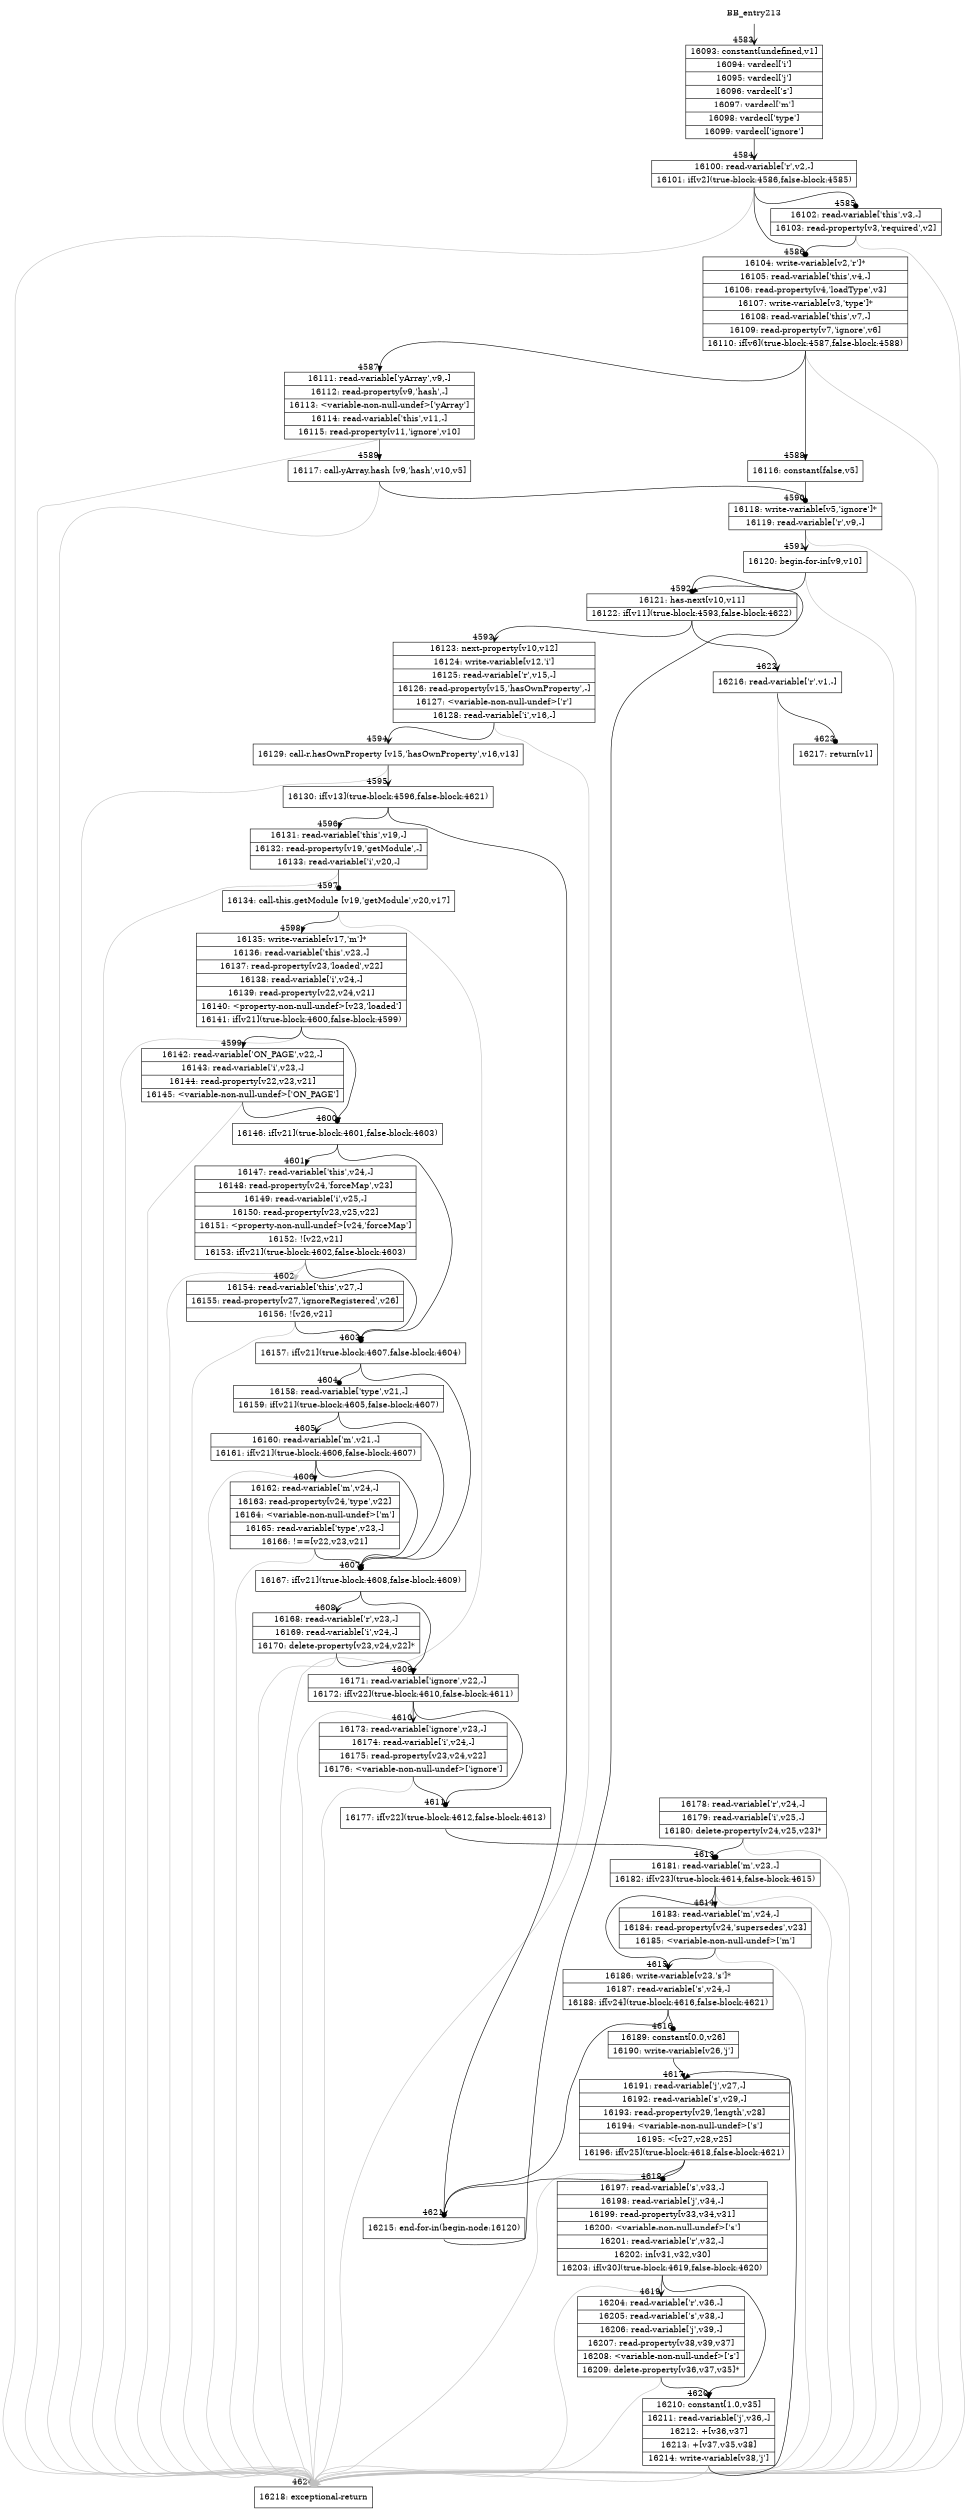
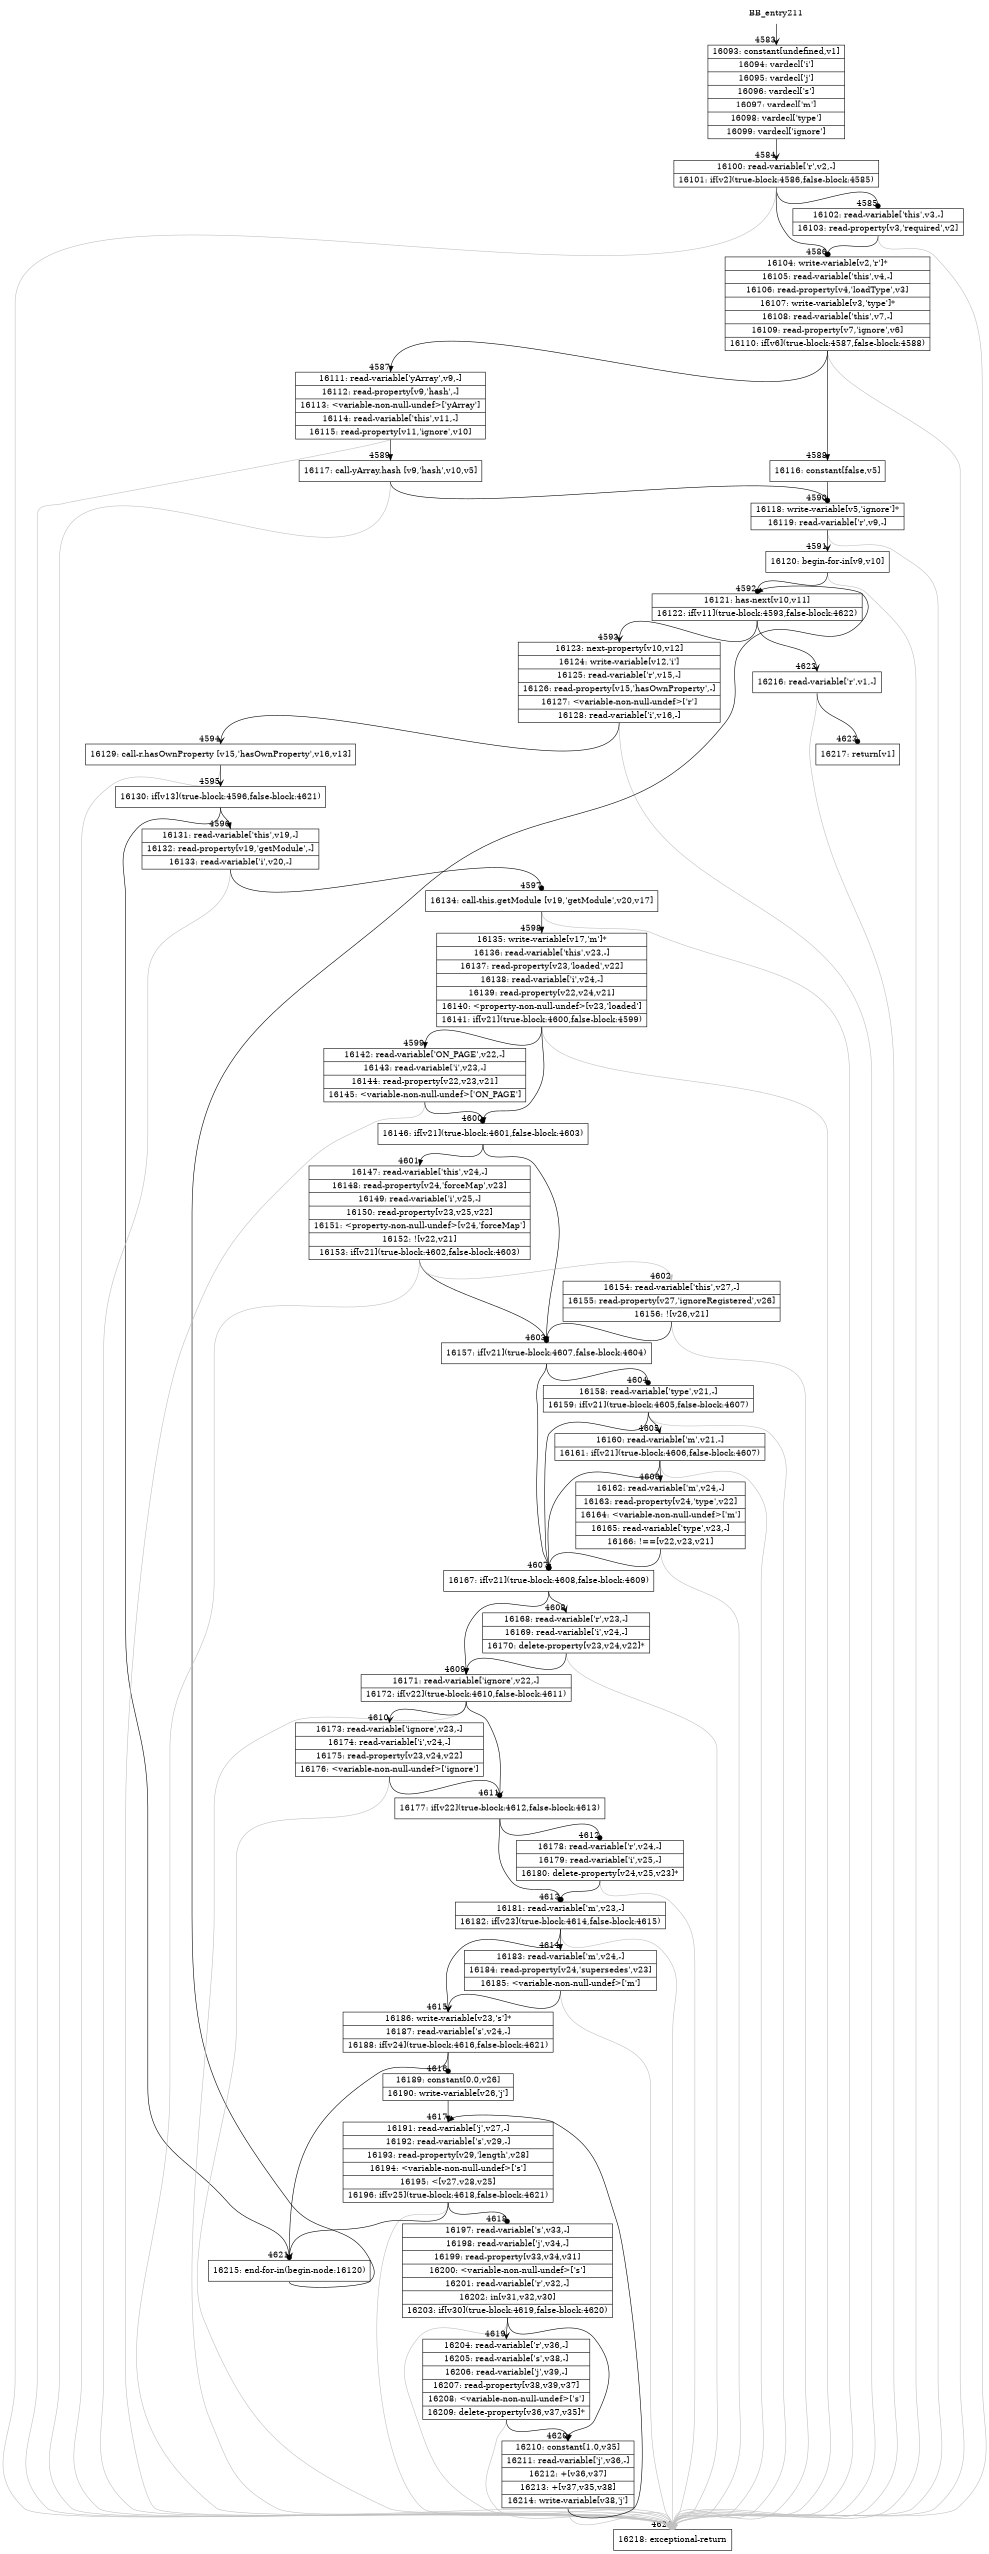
node "BB_entry213": label "BB_entry213" -> "BB_entry211"
edge "16177: if[v22](true-block:4612,false-block:4613)" -> "16178: read-variable['r',v24,-]": added
edge "16158: read-variable['type',v21,-]" -> "16218: exceptional-return": added
